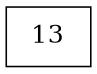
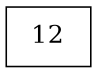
node "13": label "13" -> "12"
